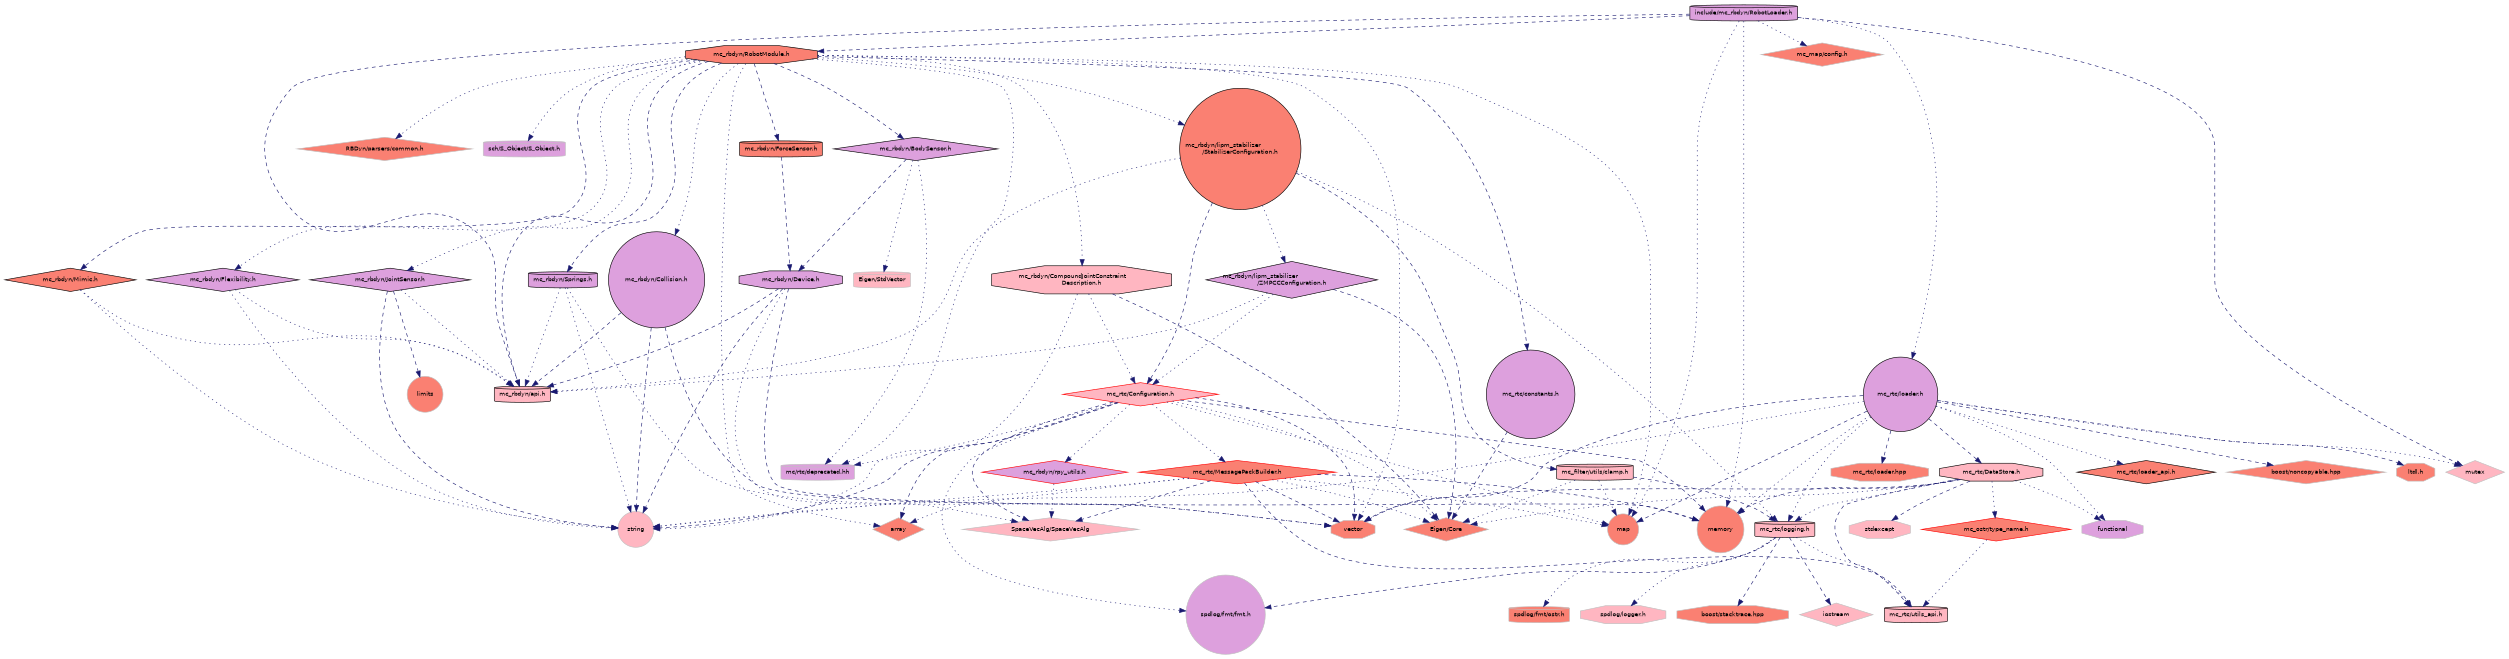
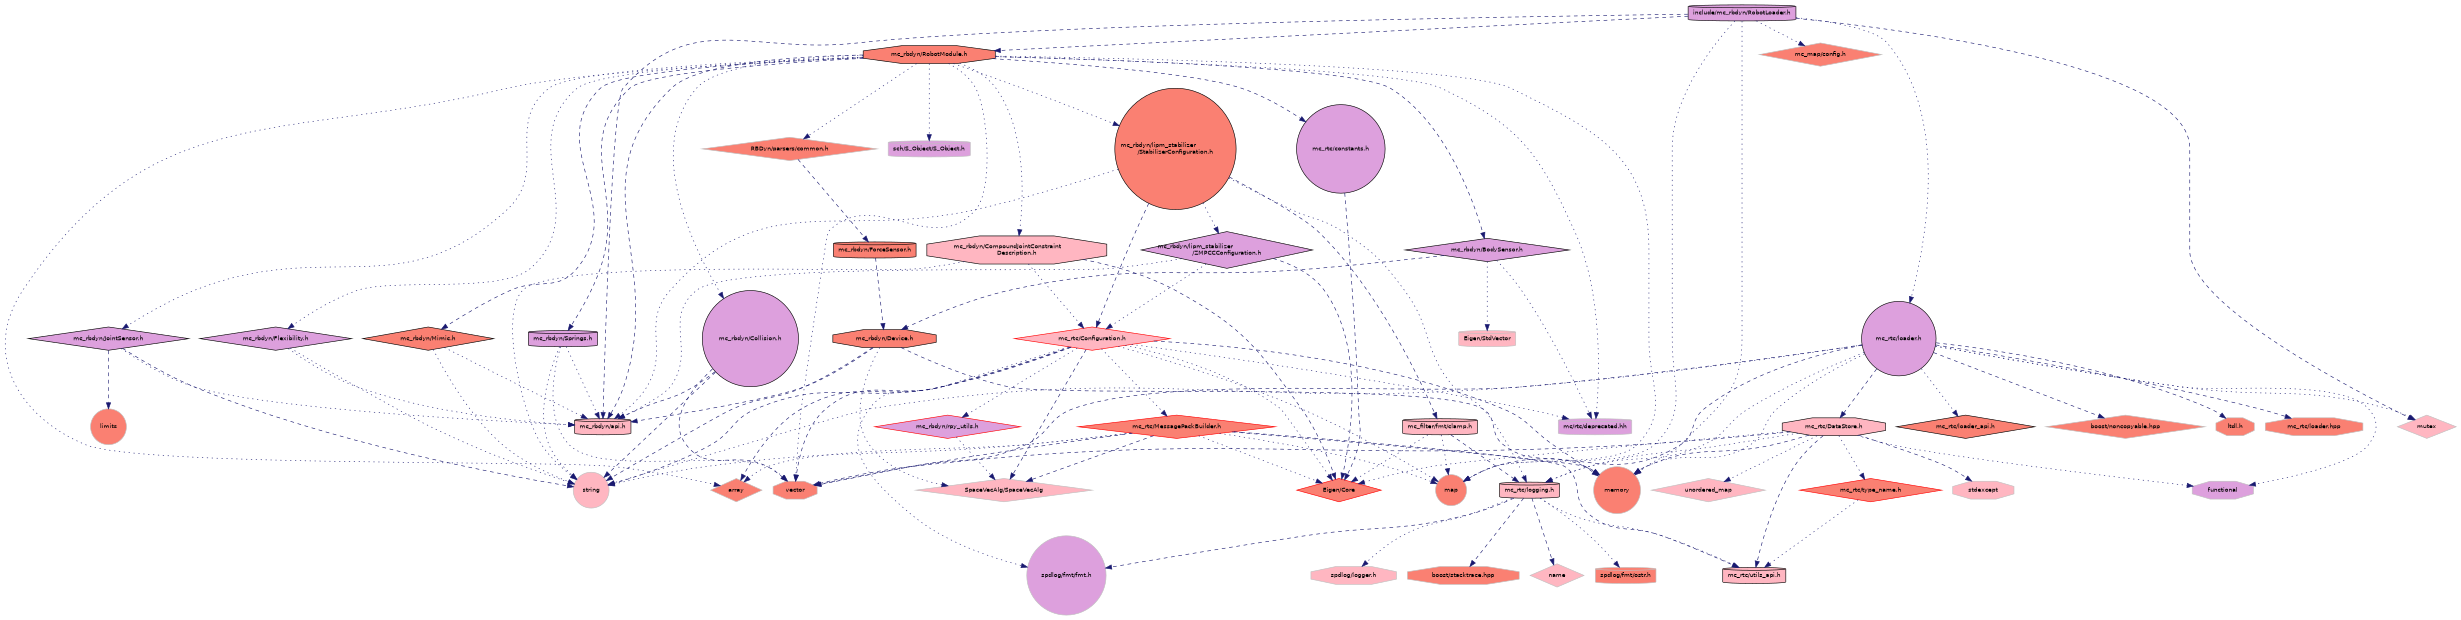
edge "mc_rbdyn/RobotModule.h" -> "mc_rbdyn/ForceSensor.h": now "RBDyn/parsers/common.h" -> "mc_rbdyn/ForceSensor.h"
node "mc_rbdyn/Device.h": fillcolor plum -> salmon
node "mc_filter/utils/clamp.h": label "mc_filter/utils/clamp.h" -> "mc_filter/fmt/clamp.h"
node "unordered_map": added
node "Eigen/Core": color grey75 -> red
node "mc_ostr/type_name.h": label "mc_ostr/type_name.h" -> "mc_rtc/type_name.h"
node "iostream": label "iostream" -> "name"
